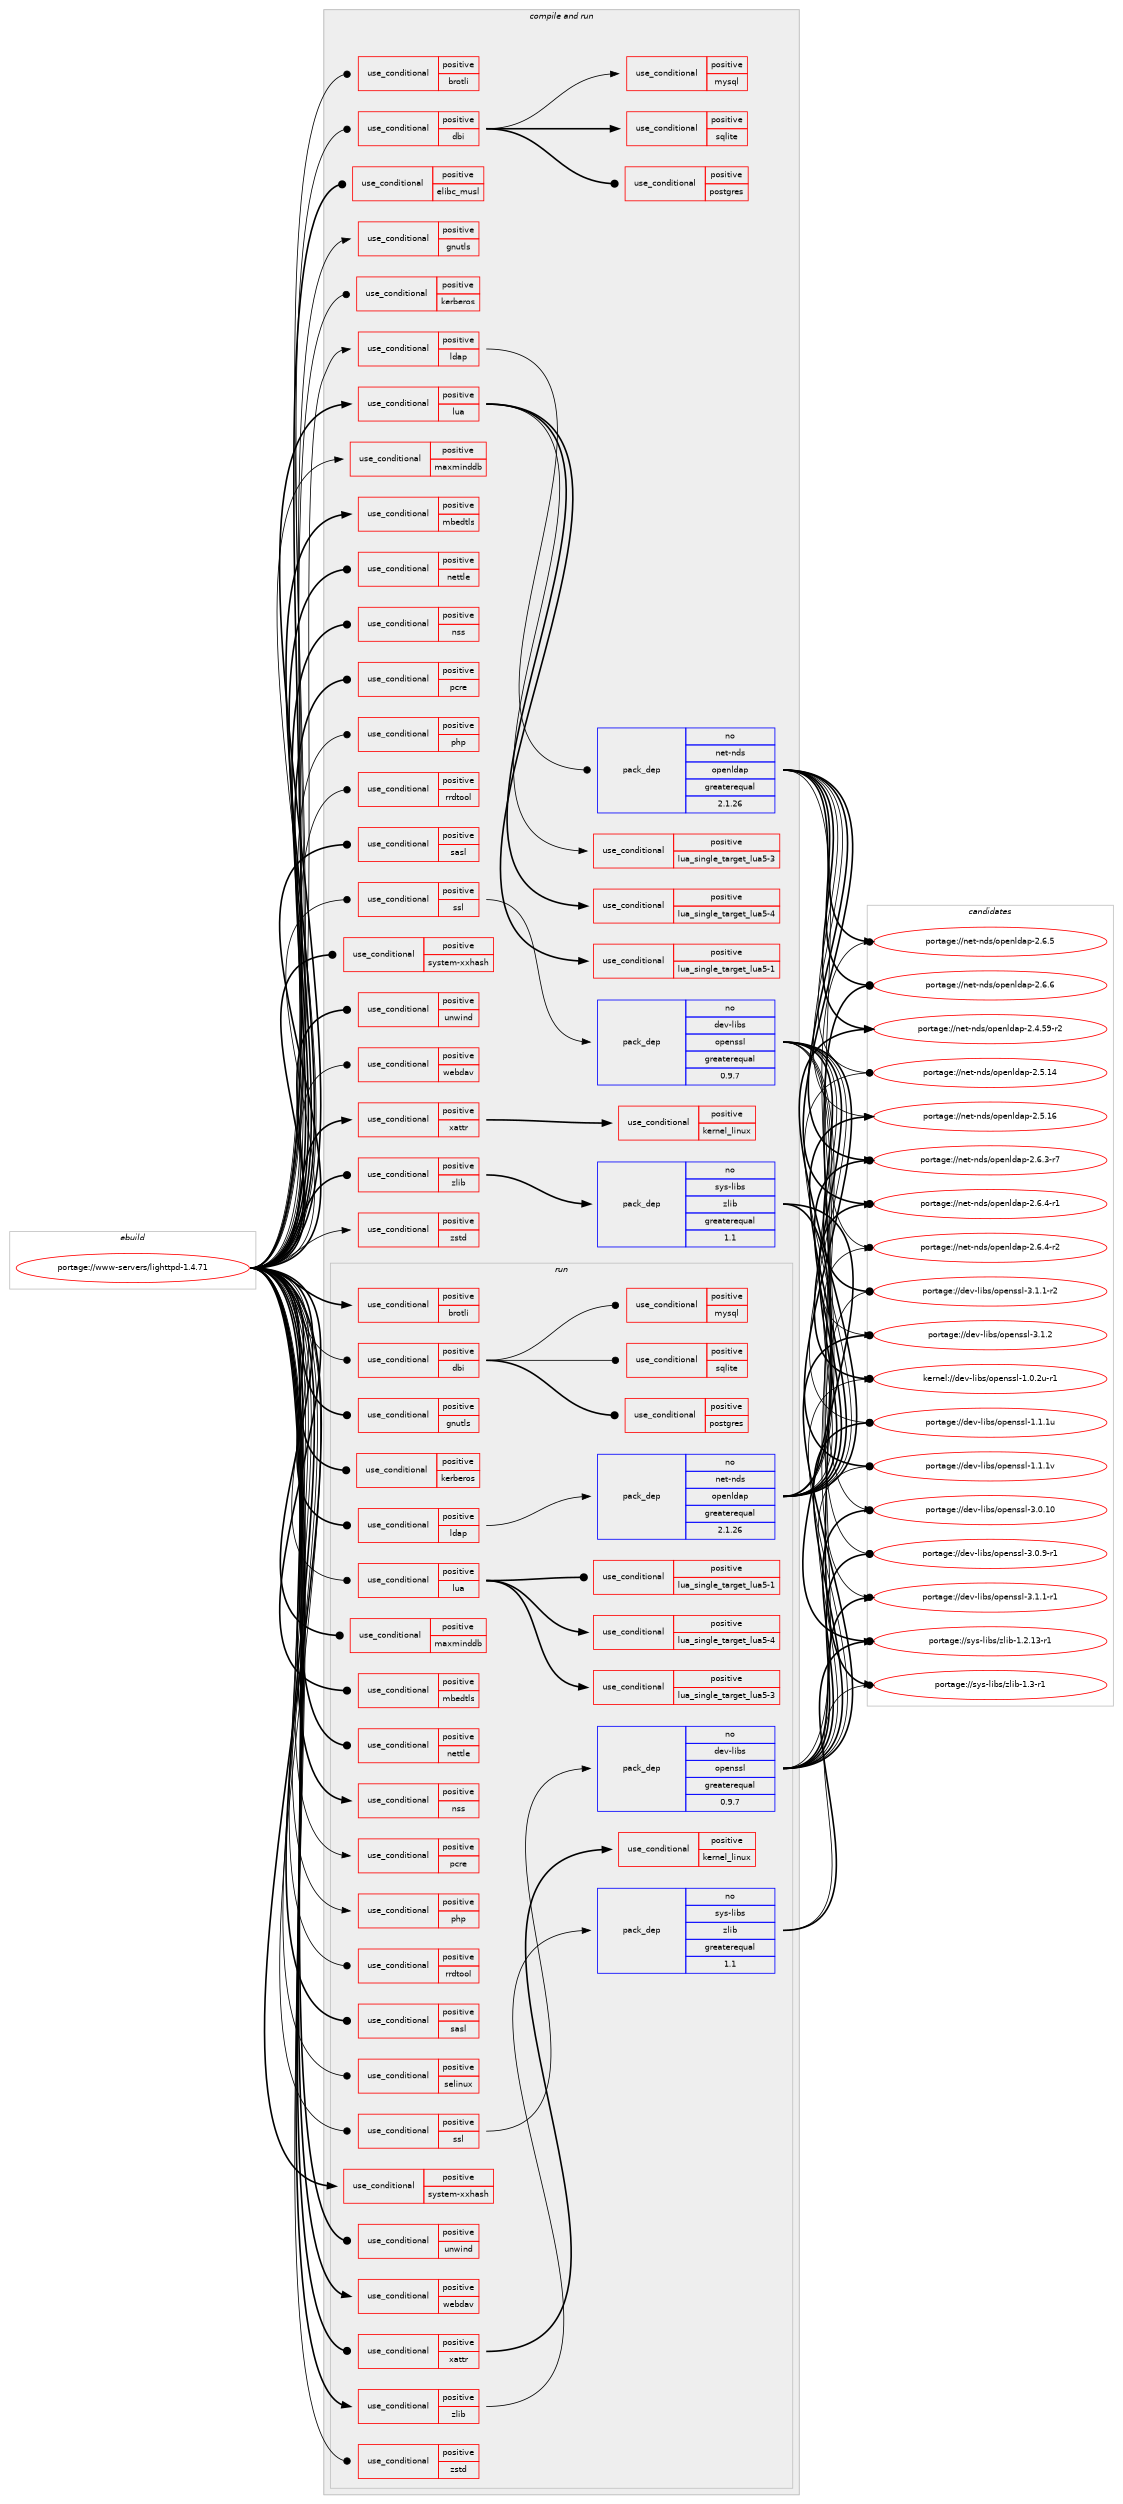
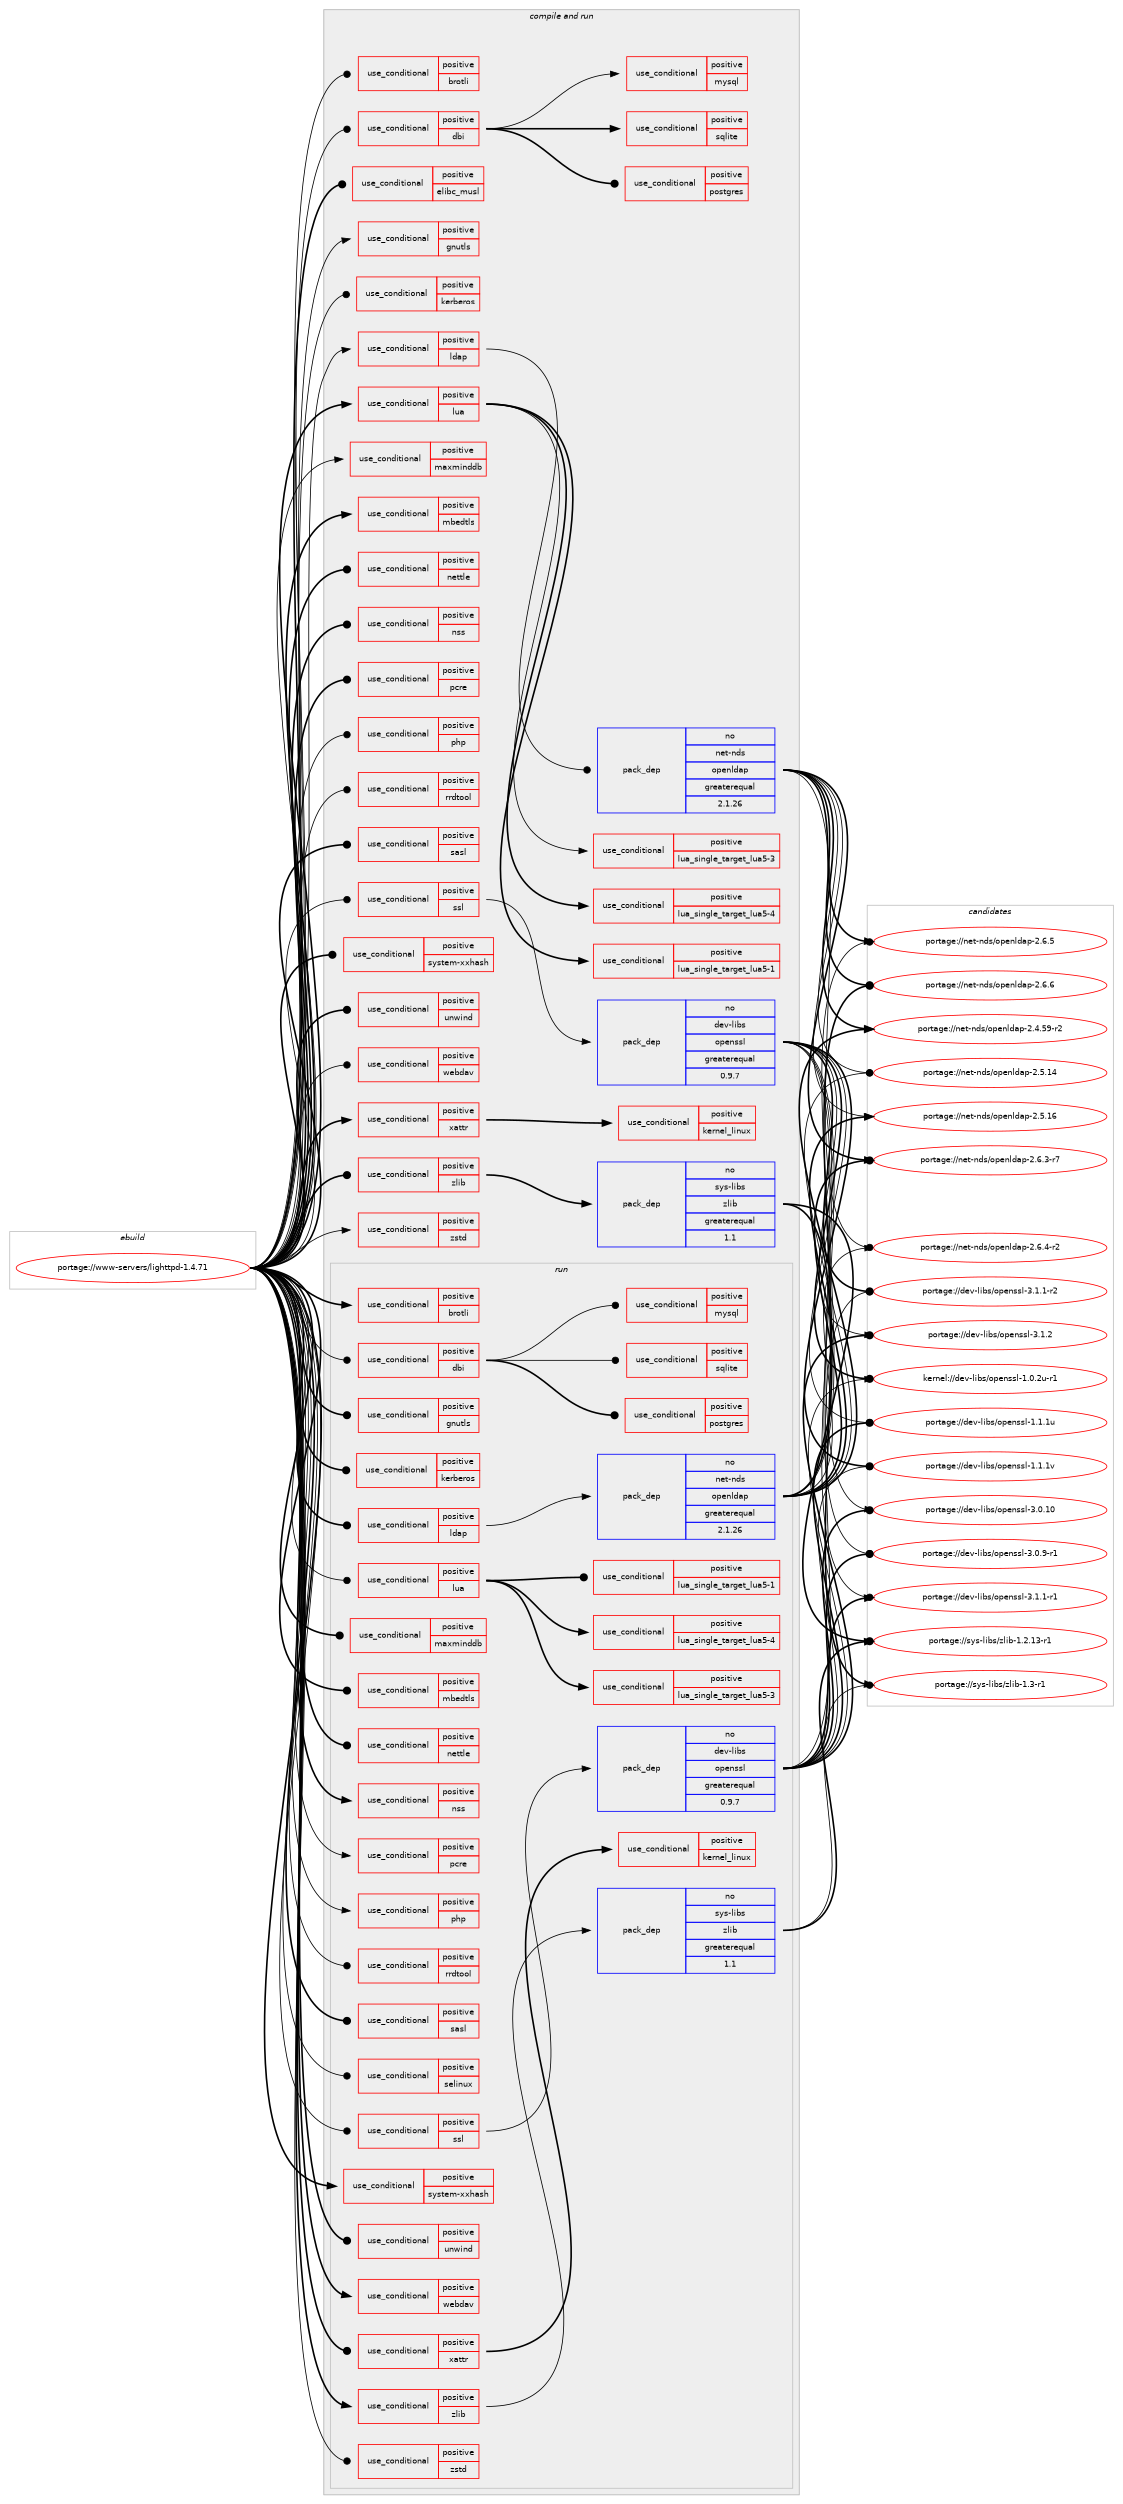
node "portage://net-nds/openldap-2.6.4-r1": removed
